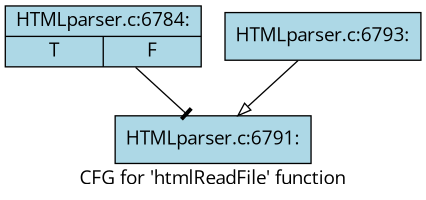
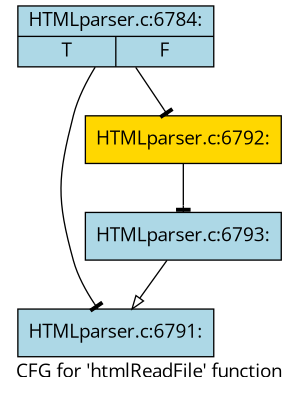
node "HTMLparser.c:6792:": added
